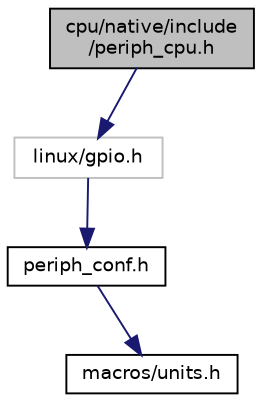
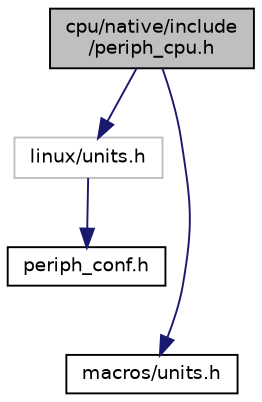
node "linux/gpio.h": label "linux/gpio.h" -> "linux/units.h"
edge "periph_conf.h" -> "macros/units.h": now "cpu/native/include /periph_cpu.h" -> "macros/units.h"
